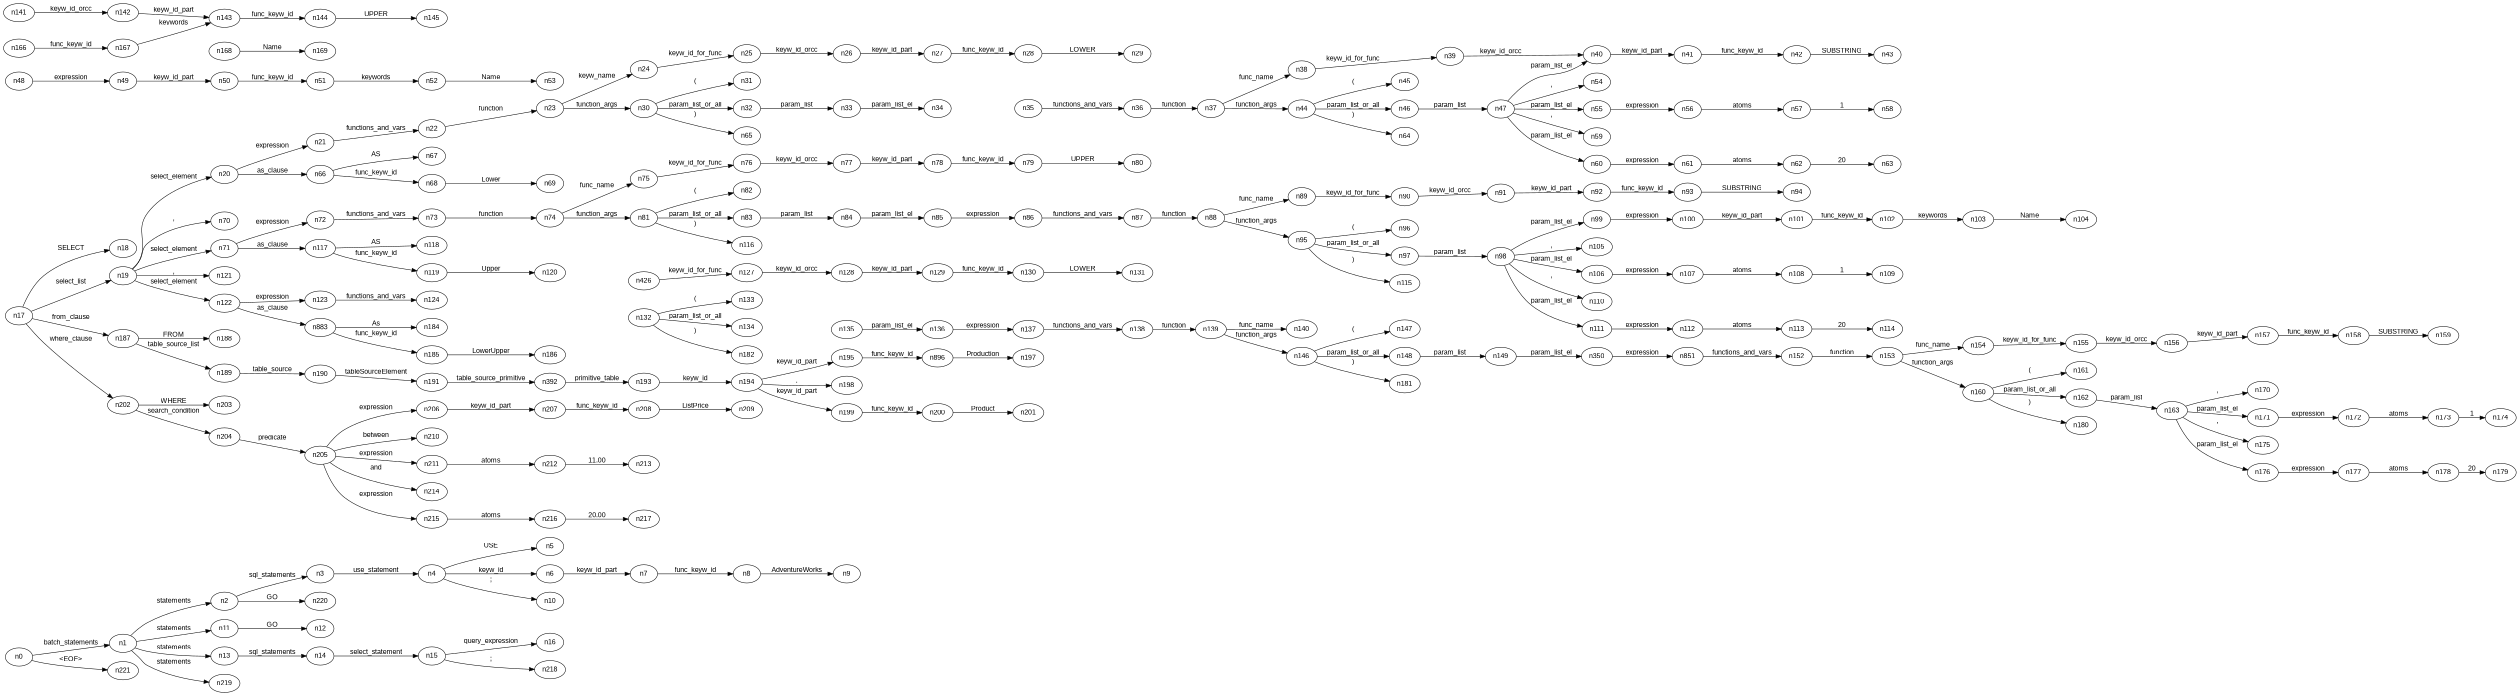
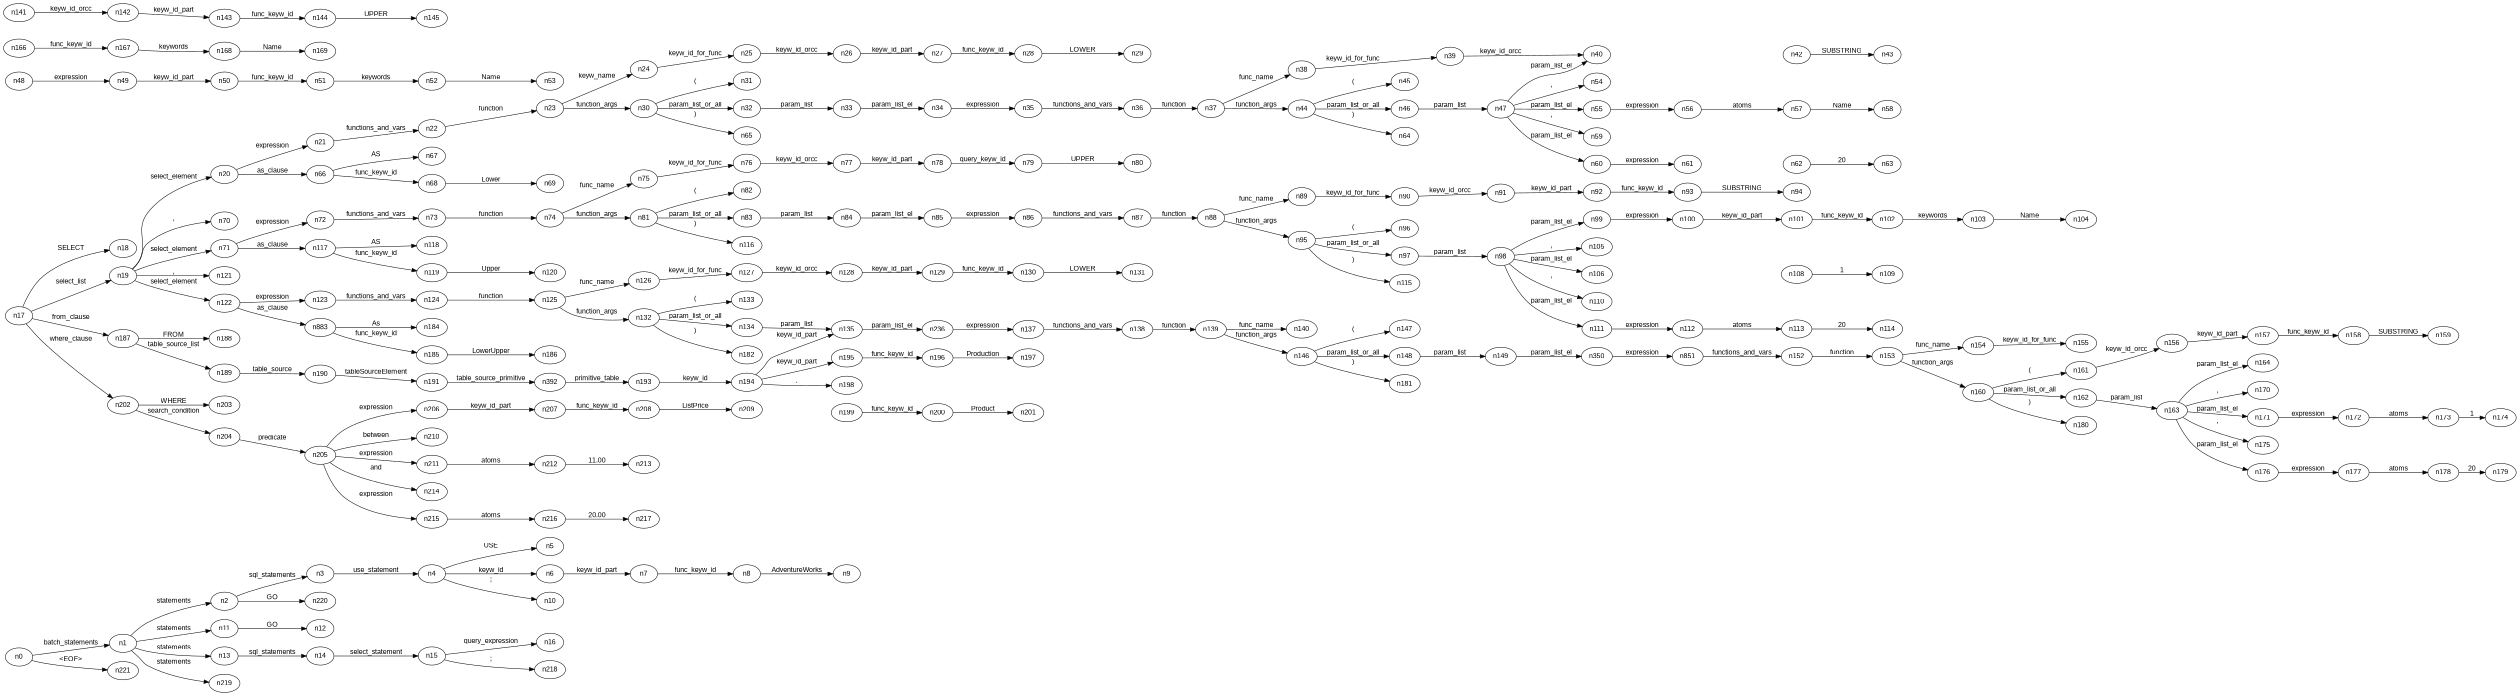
edge "n167" -> "n143": now "n167" -> "n168"
node "n41": removed
edge "n57" -> "n58": label "1" -> "Name"
edge "n34" -> "n35": added, label "expression"
edge "n78" -> "n79": label "func_keyw_id" -> "query_keyw_id"
edge "n61" -> "n62": removed, label "atoms"
node "n107": removed
node "n426": label "n426" -> "n126"
node "n125": added
edge "n134" -> "n135": added, label "param_list"
node "n136": label "n136" -> "n236"
edge "n155" -> "n156": now "n161" -> "n156"
node "n896": label "n896" -> "n196"
node "n164": added
edge "n194" -> "n199": now "n194" -> "n135"
